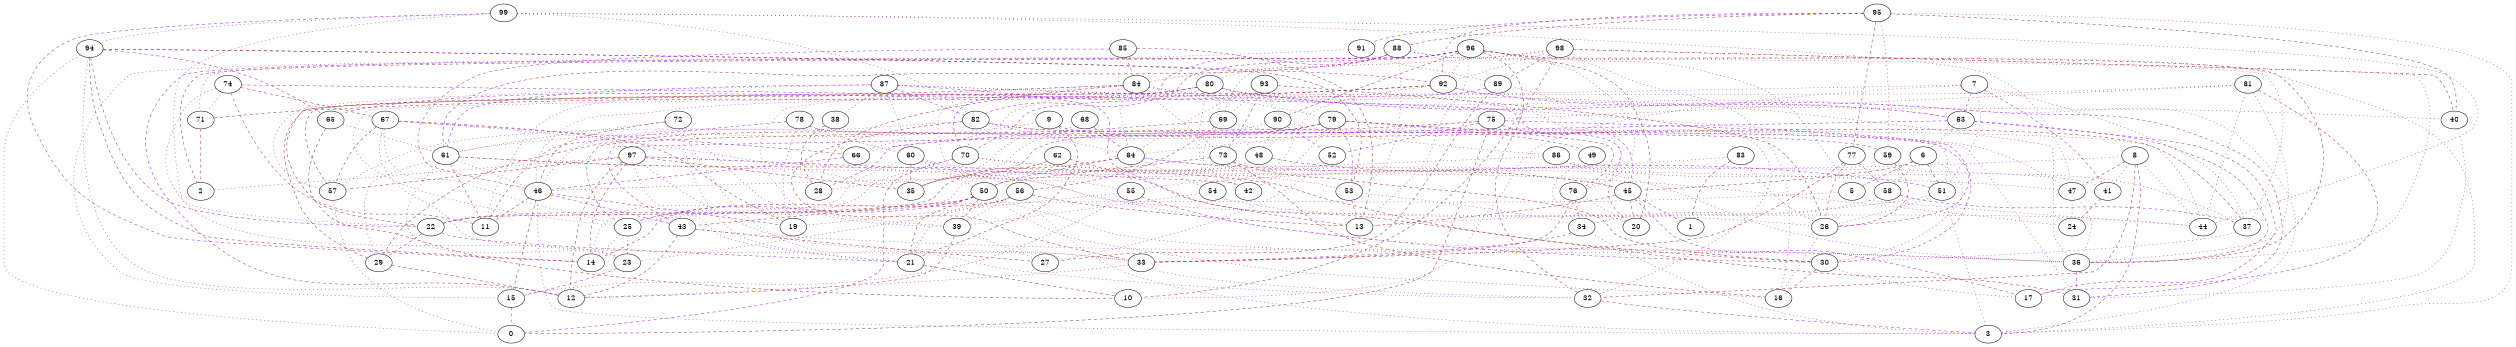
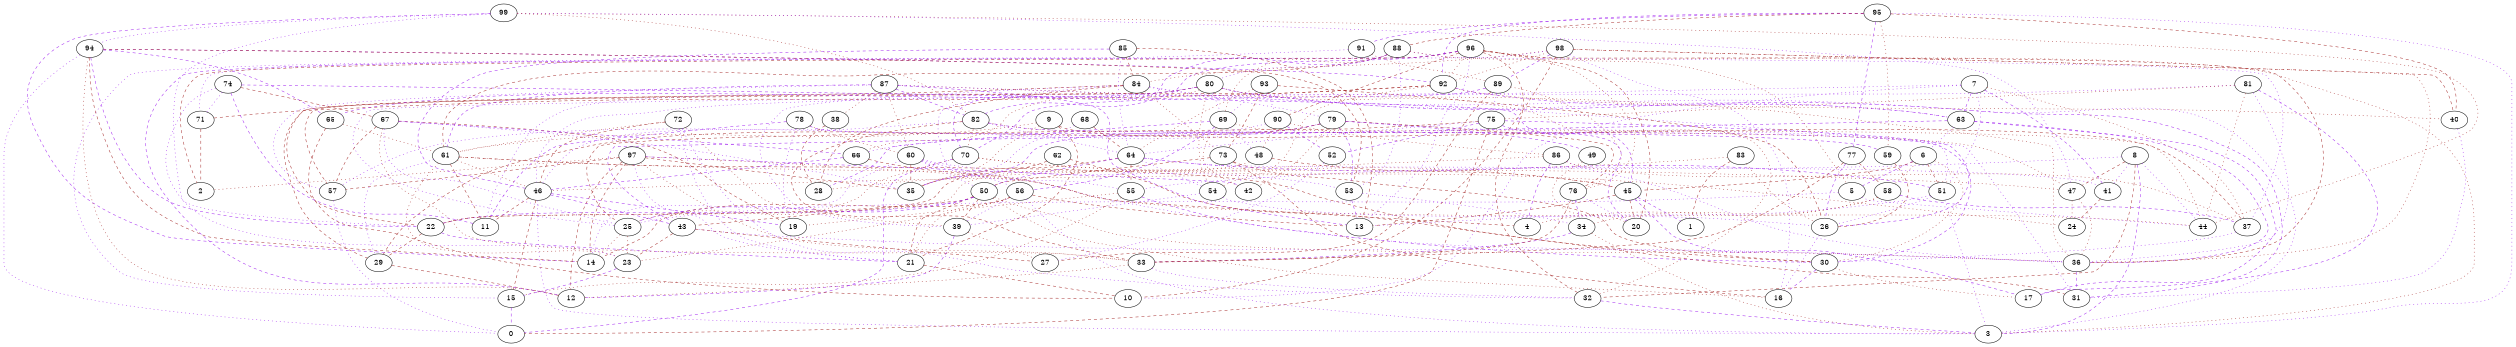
node "4": added
edge "43" -- "12": now "43" -- "23"
